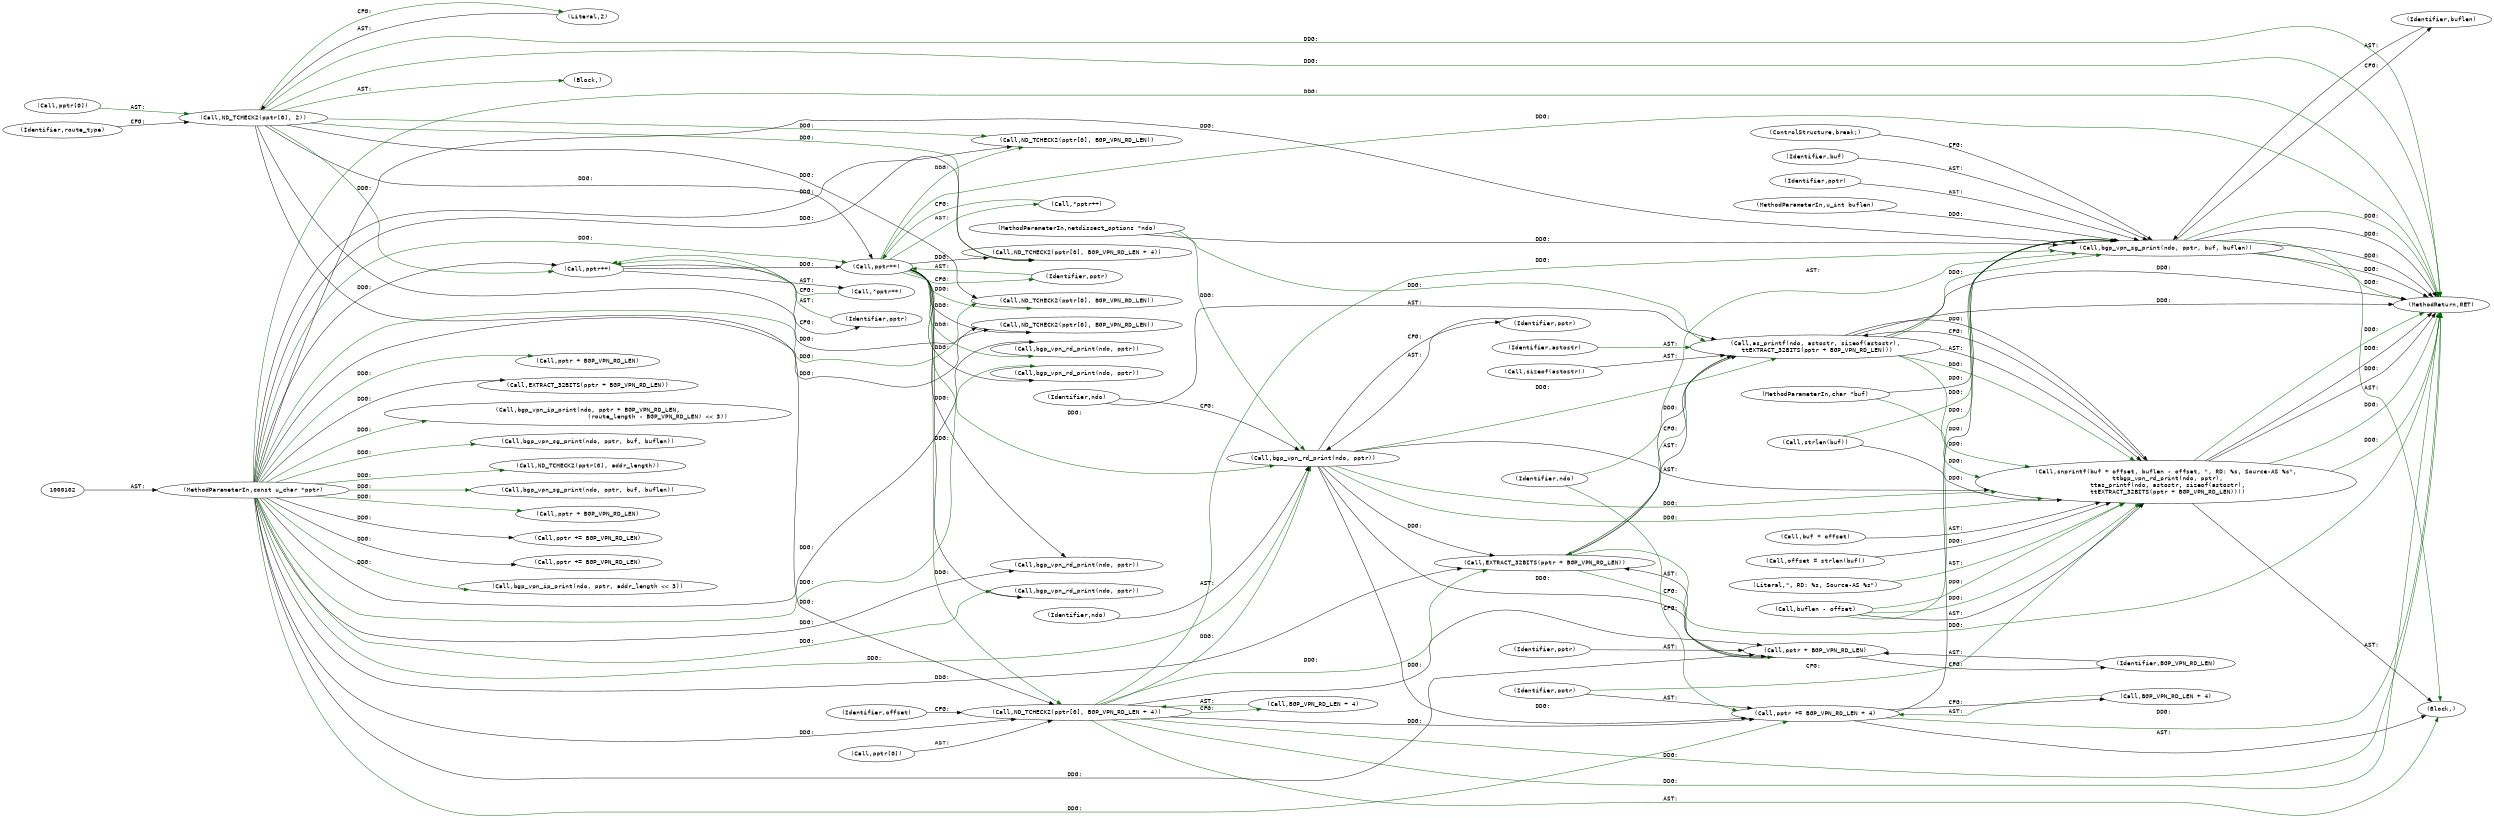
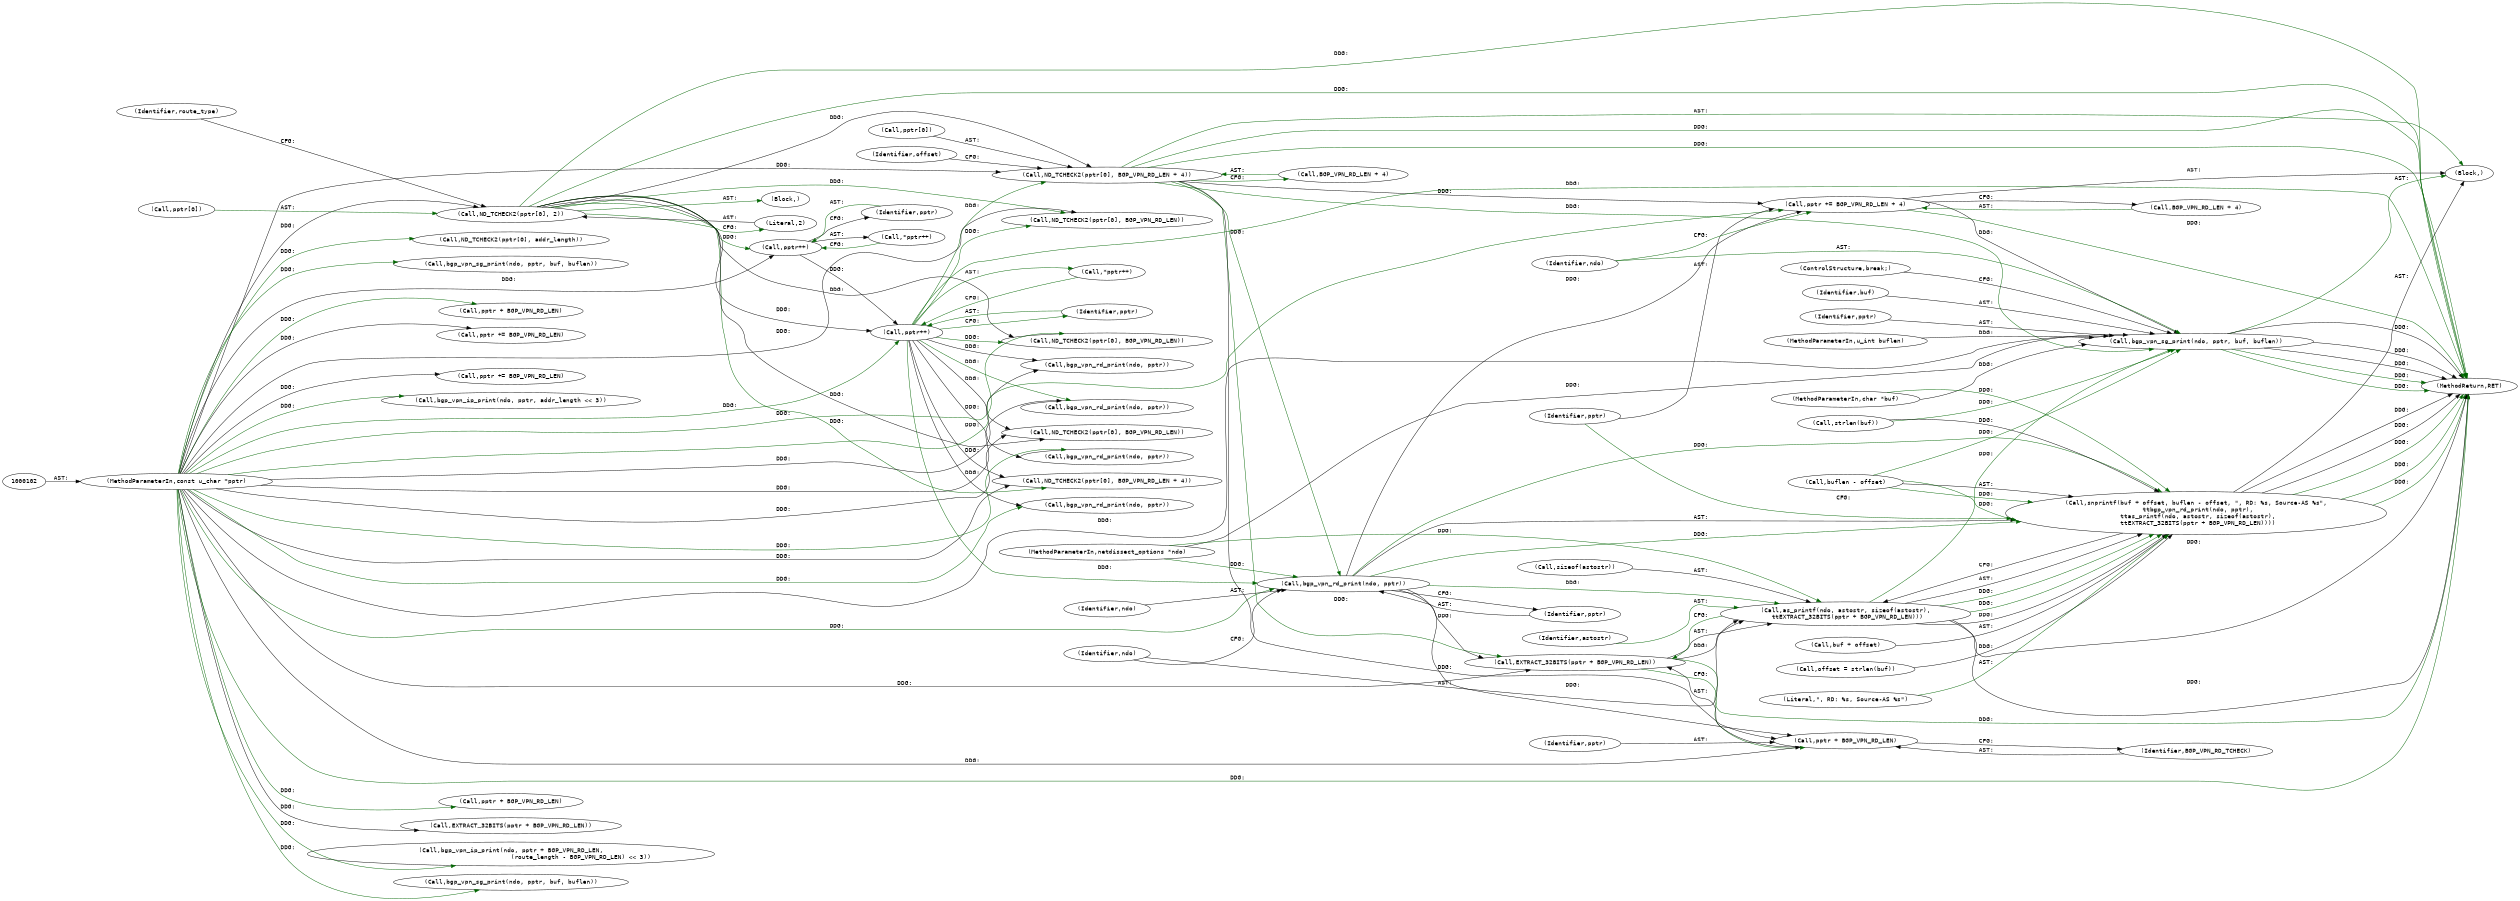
node "(Identifier,buflen)": removed
edge "(MethodParameterIn,const u_char *pptr)" -> "(Call,ND_TCHECK2(pptr[0], 2))": added, label "DDG:"
node "(Identifier,BGP_VPN_RD_LEN)": label "(Identifier,BGP_VPN_RD_LEN)" -> "(Identifier,BGP_VPN_RD_TCHECK)"
